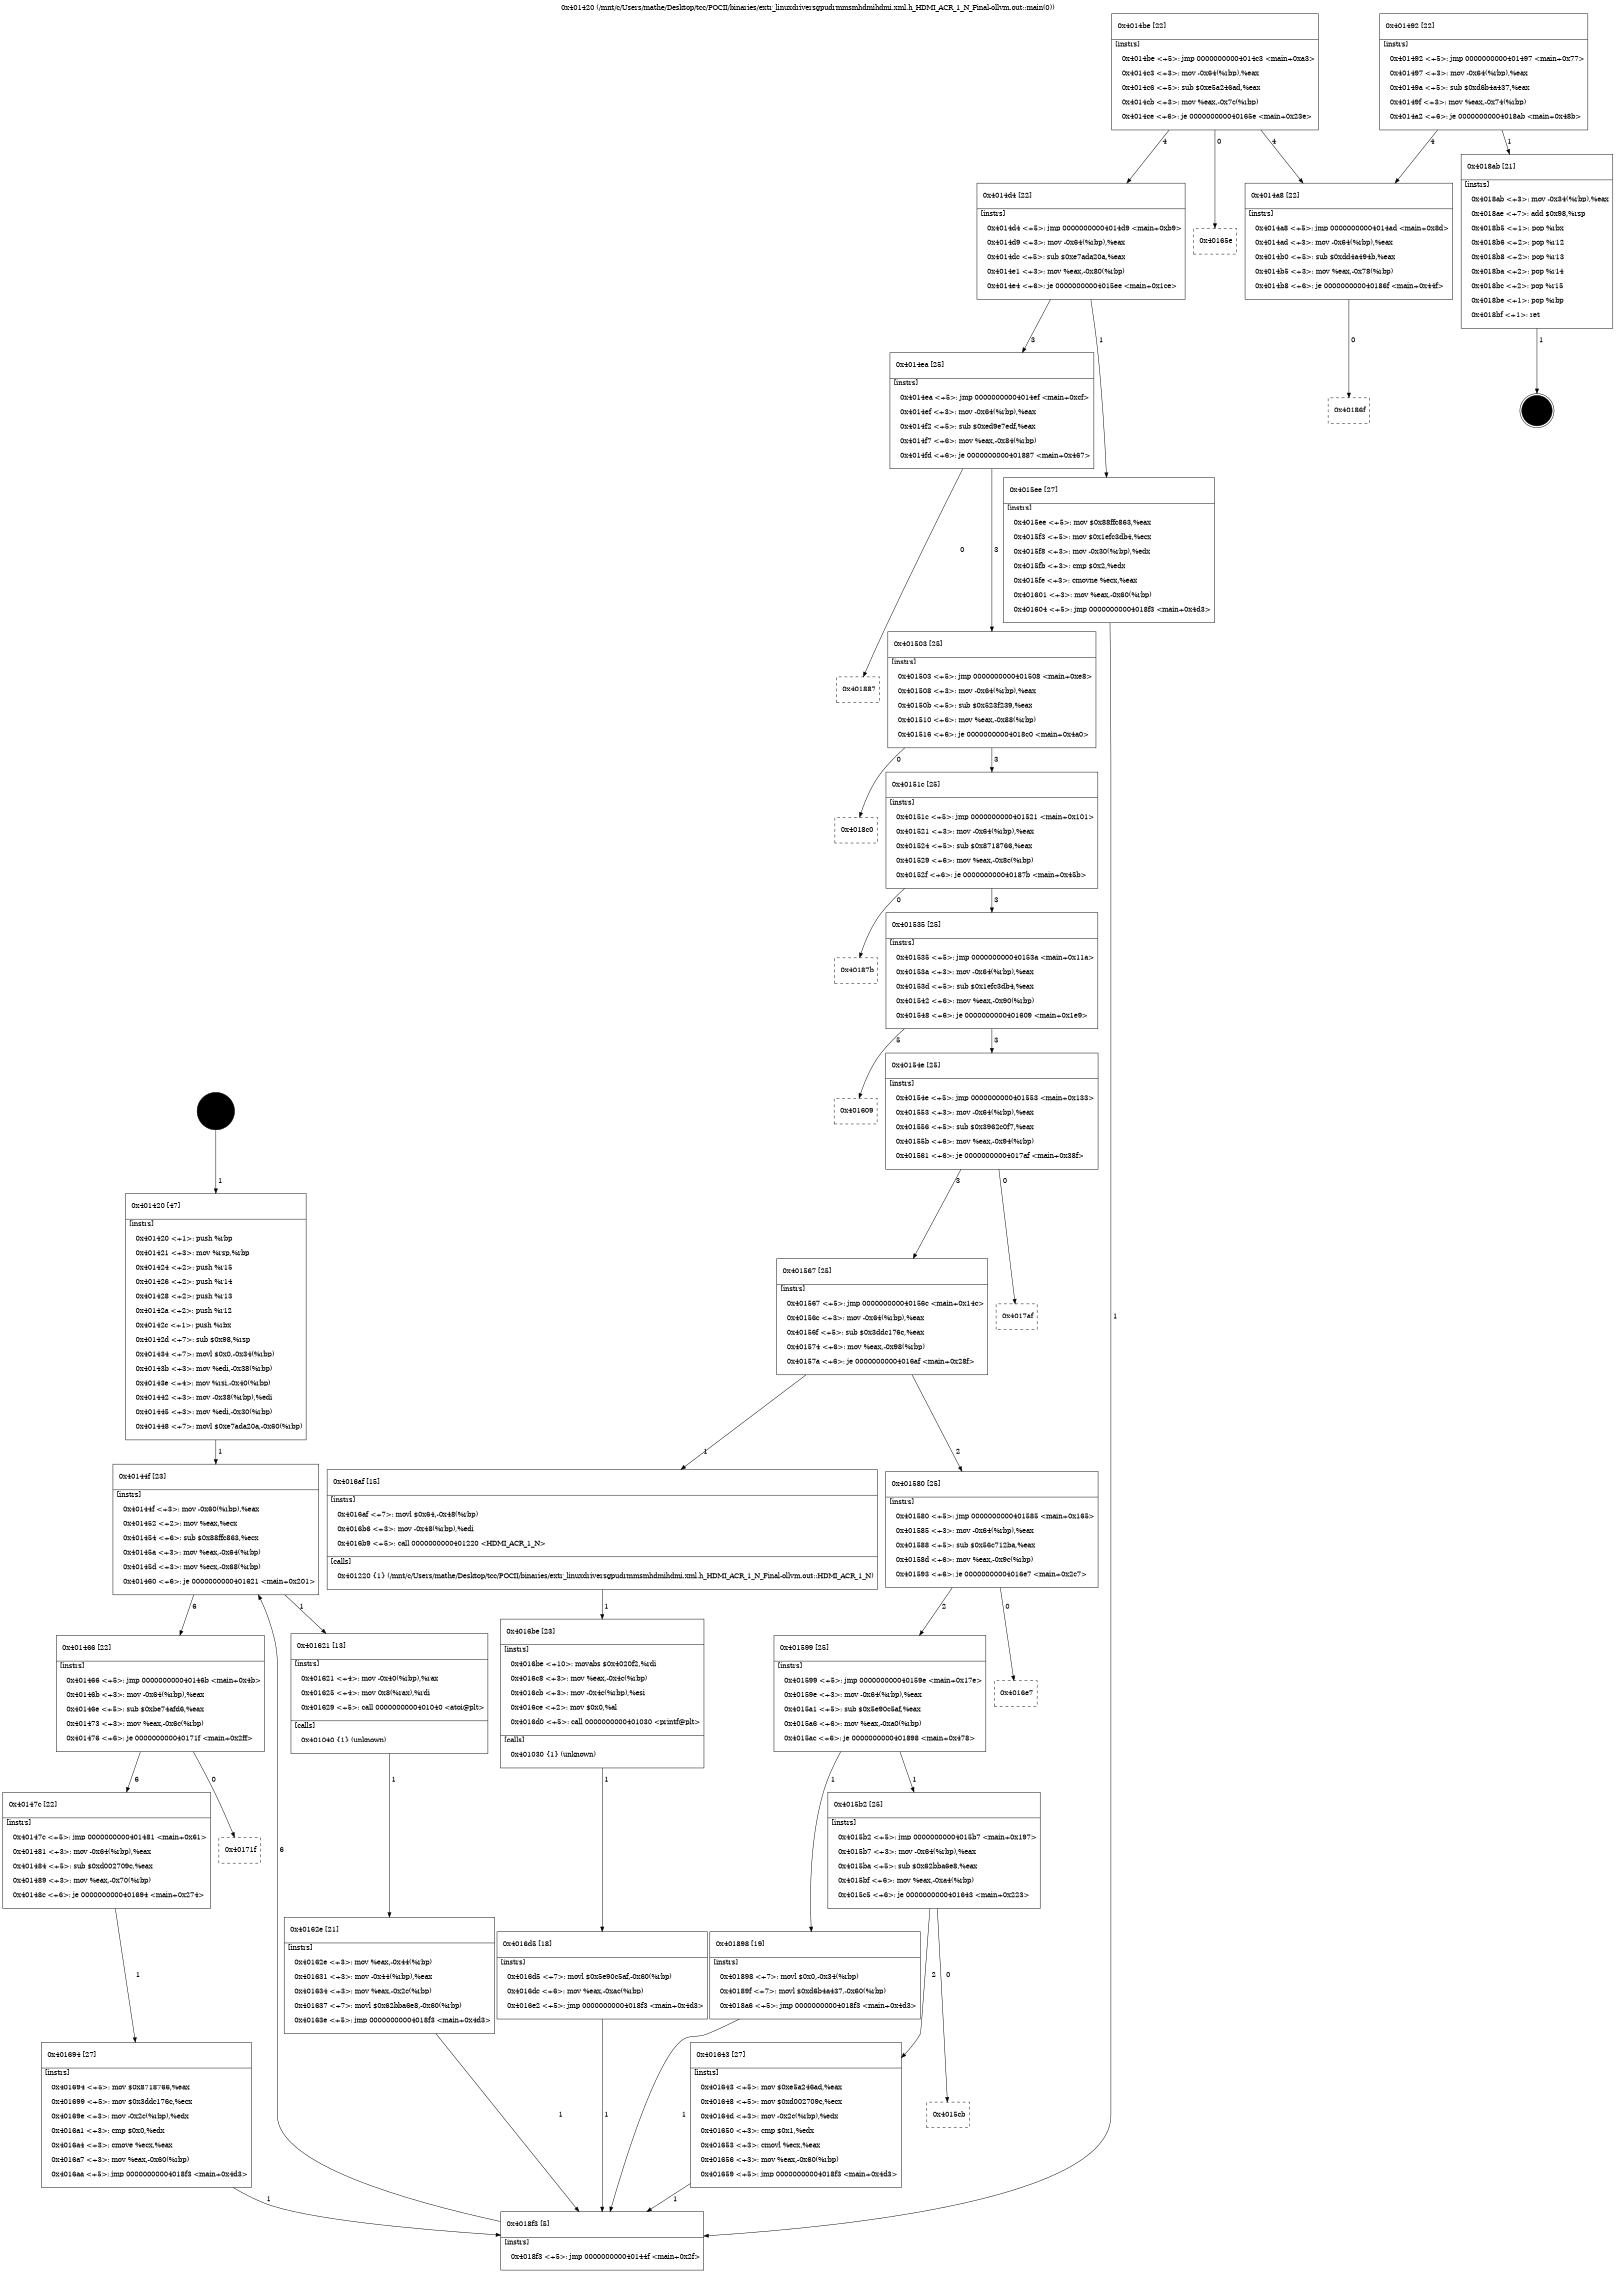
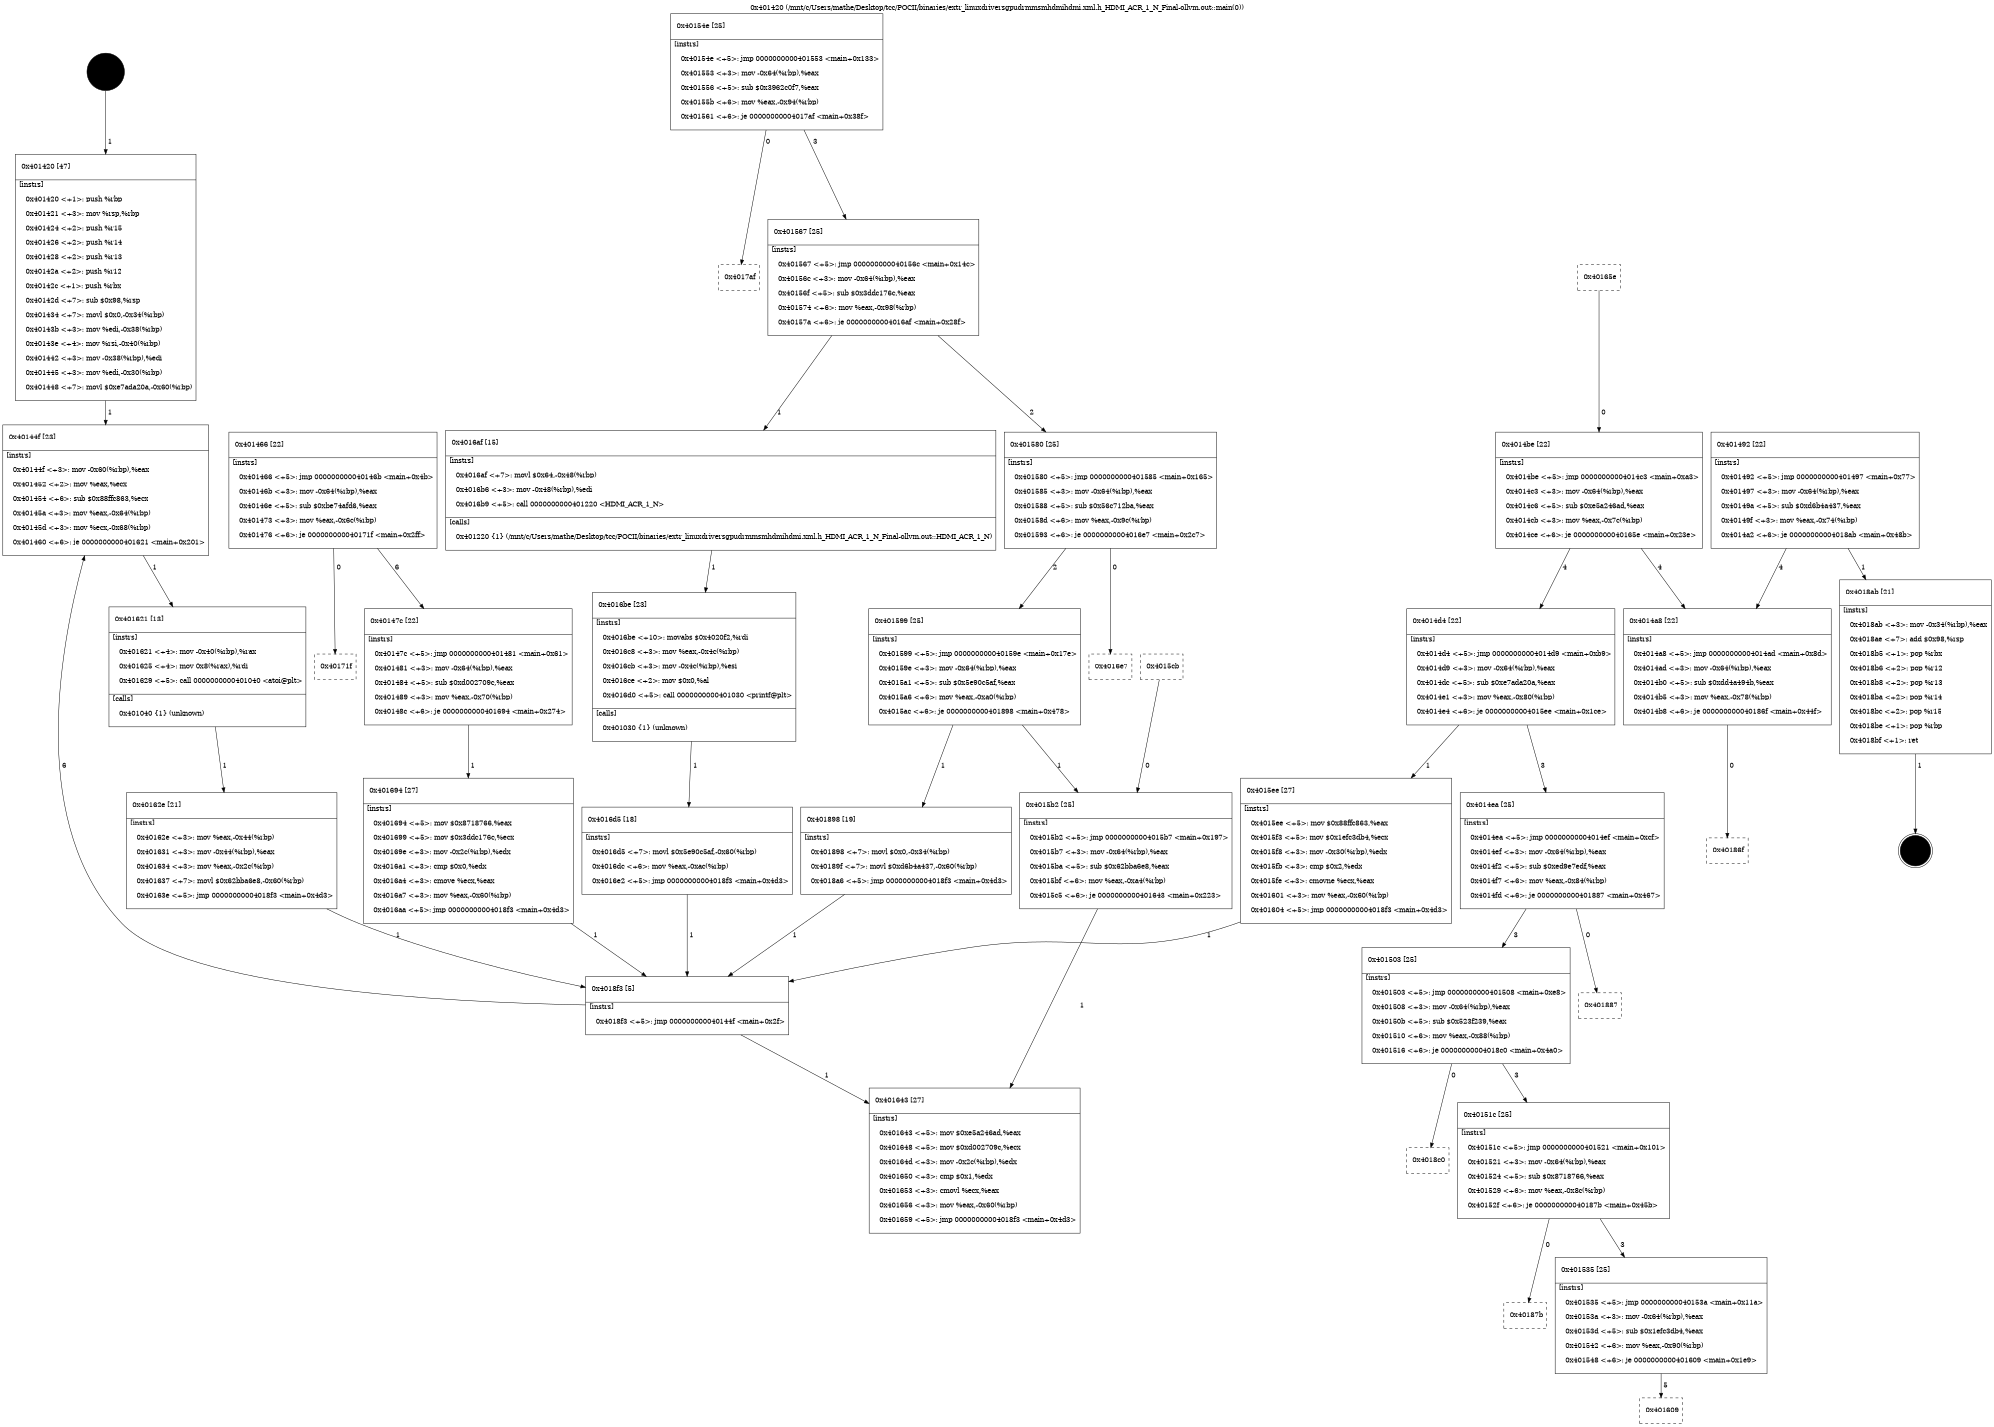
edge "0x4014be [22]" -> "0x40165e": reversed
edge "0x401535 [25]" -> "0x40154e [25]": removed, label "3"
edge "0x40144f [23]" -> "0x401466 [22]": removed, label "6"
edge "0x4015b2 [25]" -> "0x401643 [27]": label " 2" -> " 1"
edge "0x4015b2 [25]" -> "0x4015cb": reversed
edge "0x401643 [27]" -> "0x4018f3 [5]": reversed
